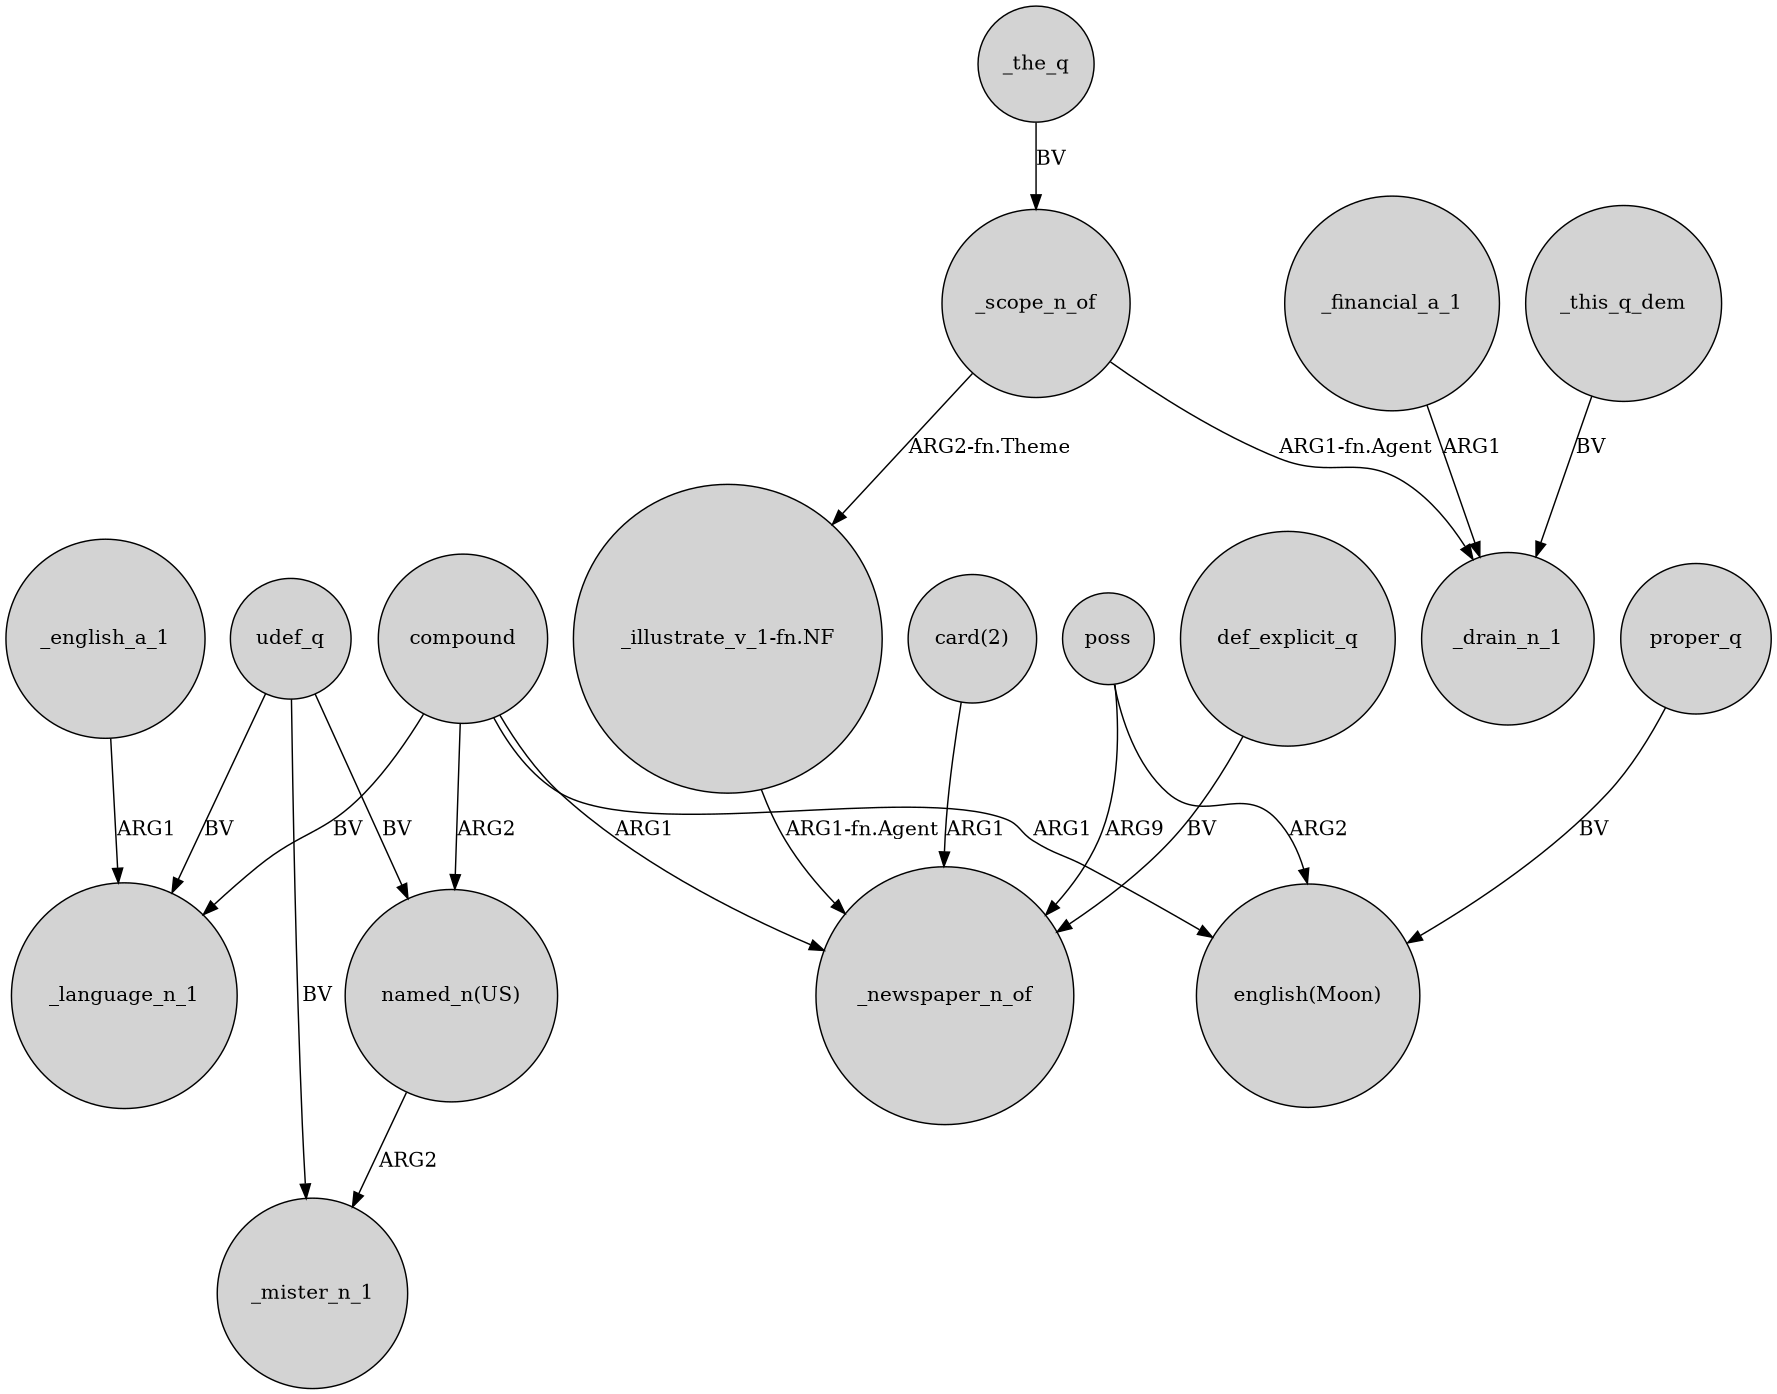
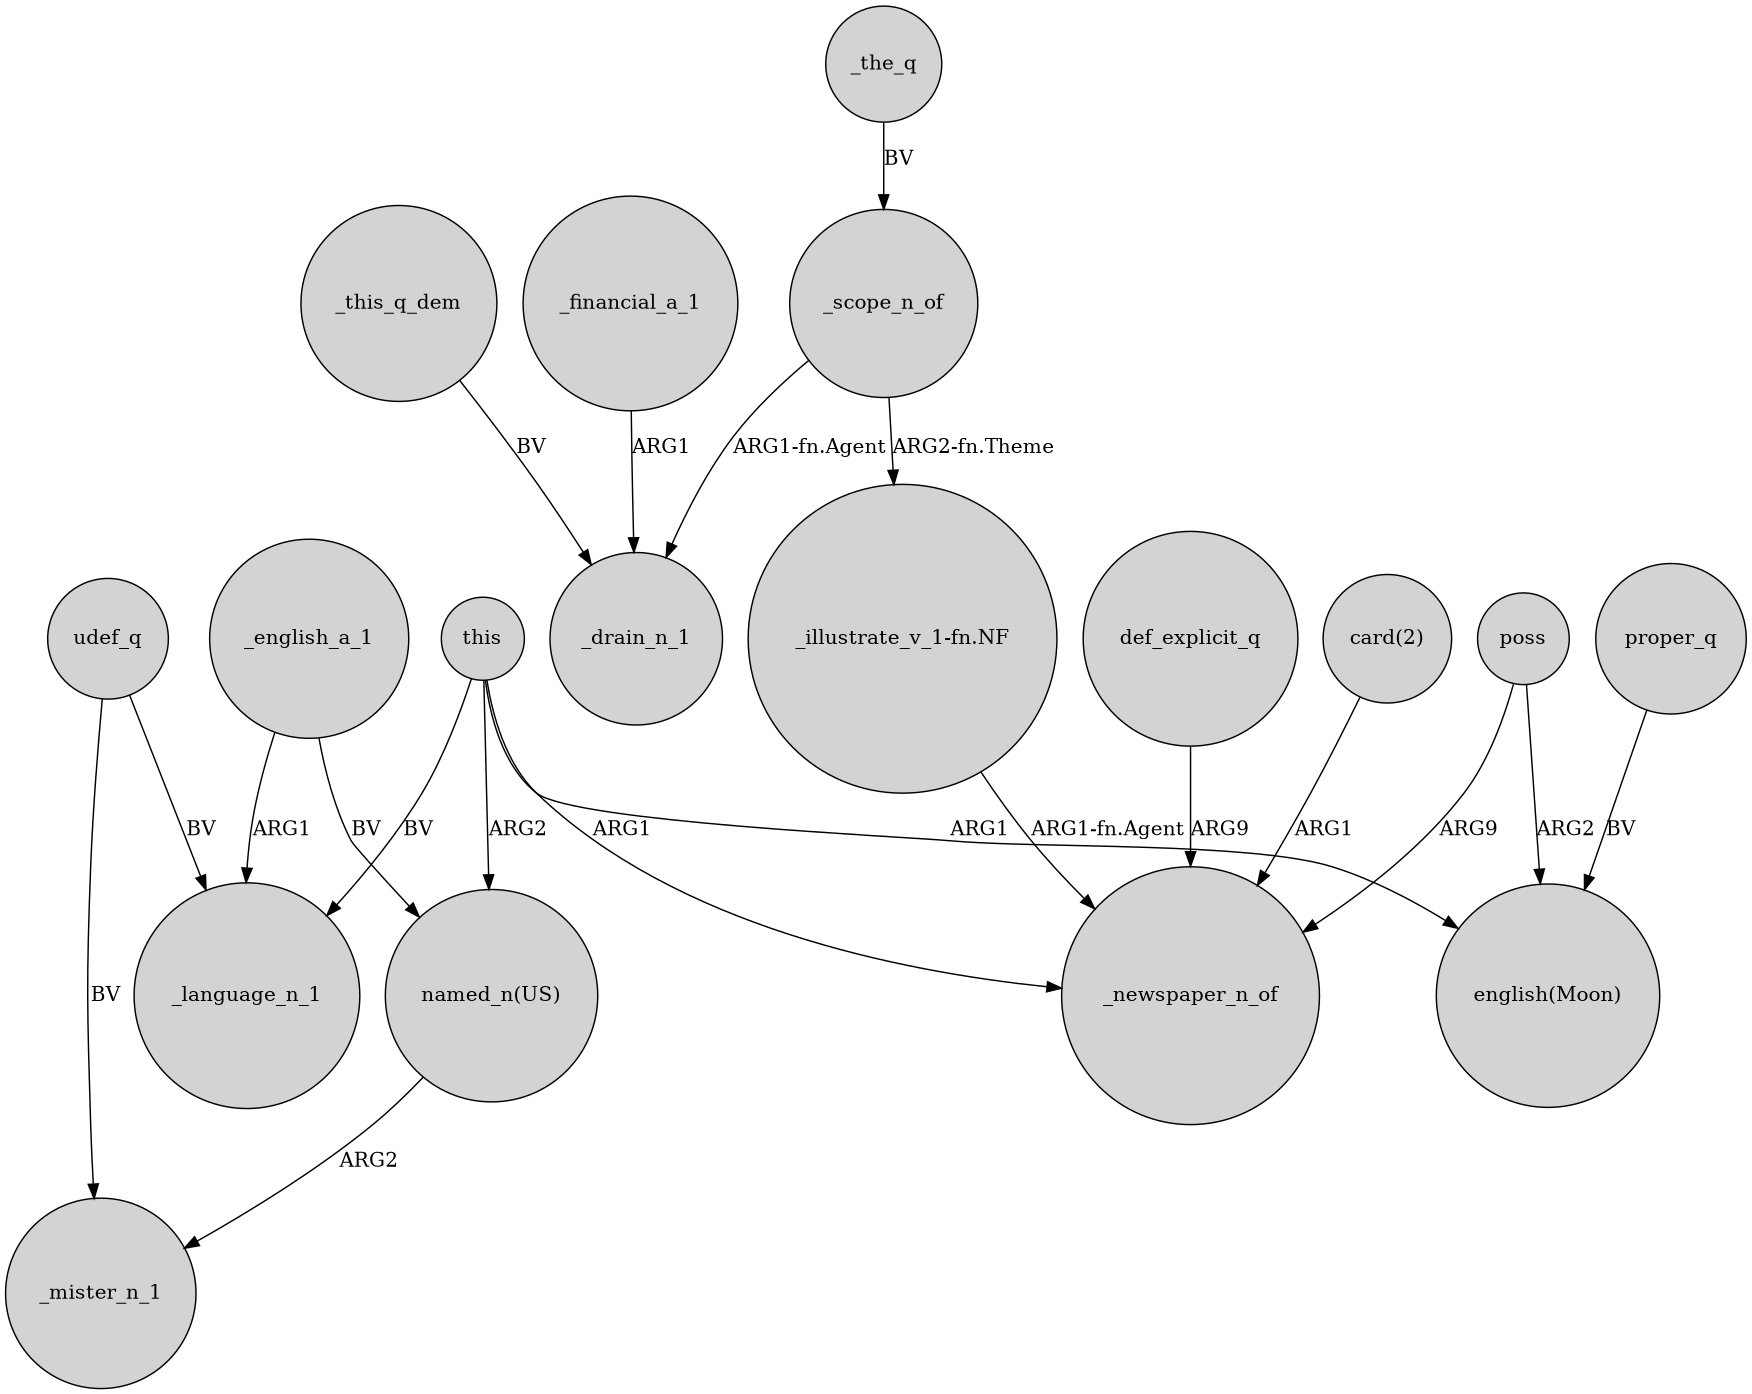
node "compound": label "compound" -> "this"
edge "udef_q" -> "named_n(US)": now "_english_a_1" -> "named_n(US)"
edge "def_explicit_q" -> "_newspaper_n_of": label "BV" -> "ARG9"
